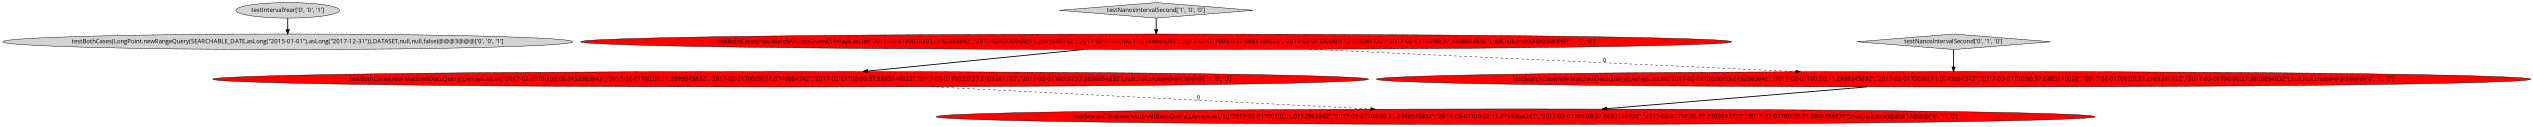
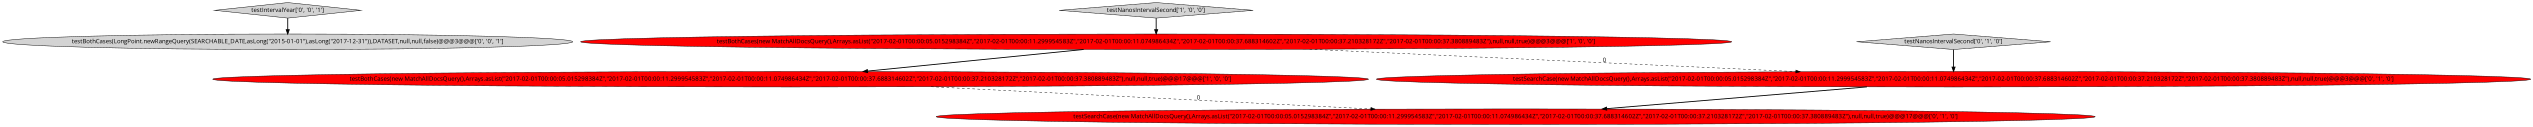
node "testIntervalYear['0', '0', '1']": shape ellipse -> diamond
